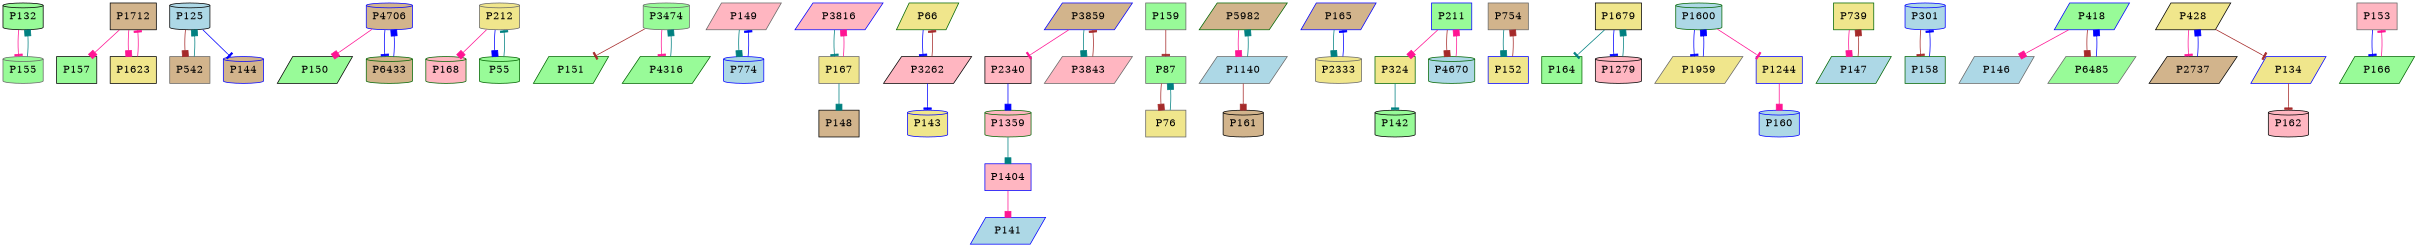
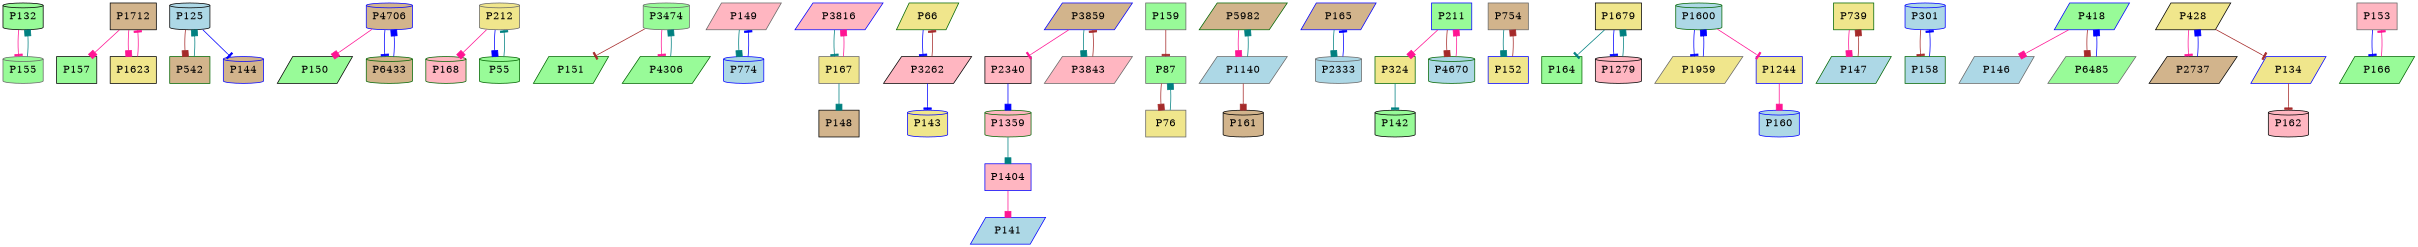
node "P542": color gray40 -> darkgreen
node "P4316": label "P4316" -> "P4306"
node "P2333": fillcolor khaki -> lightblue
